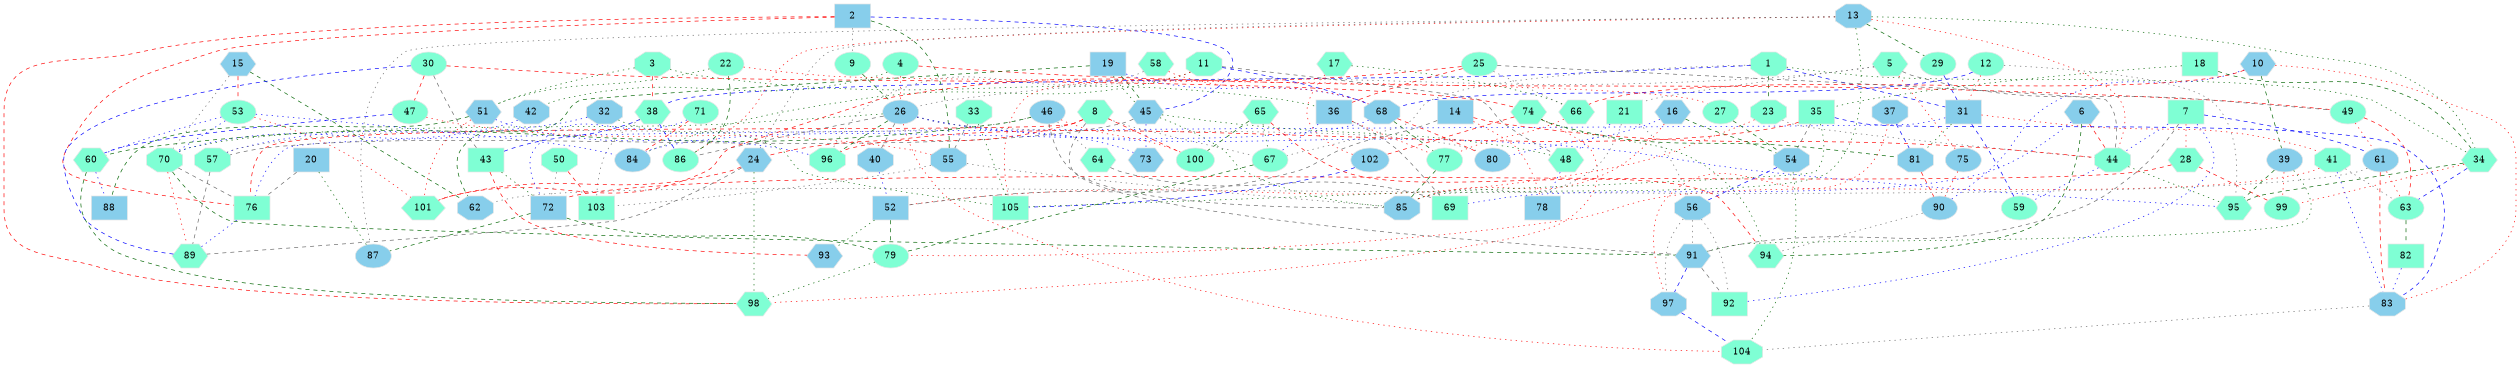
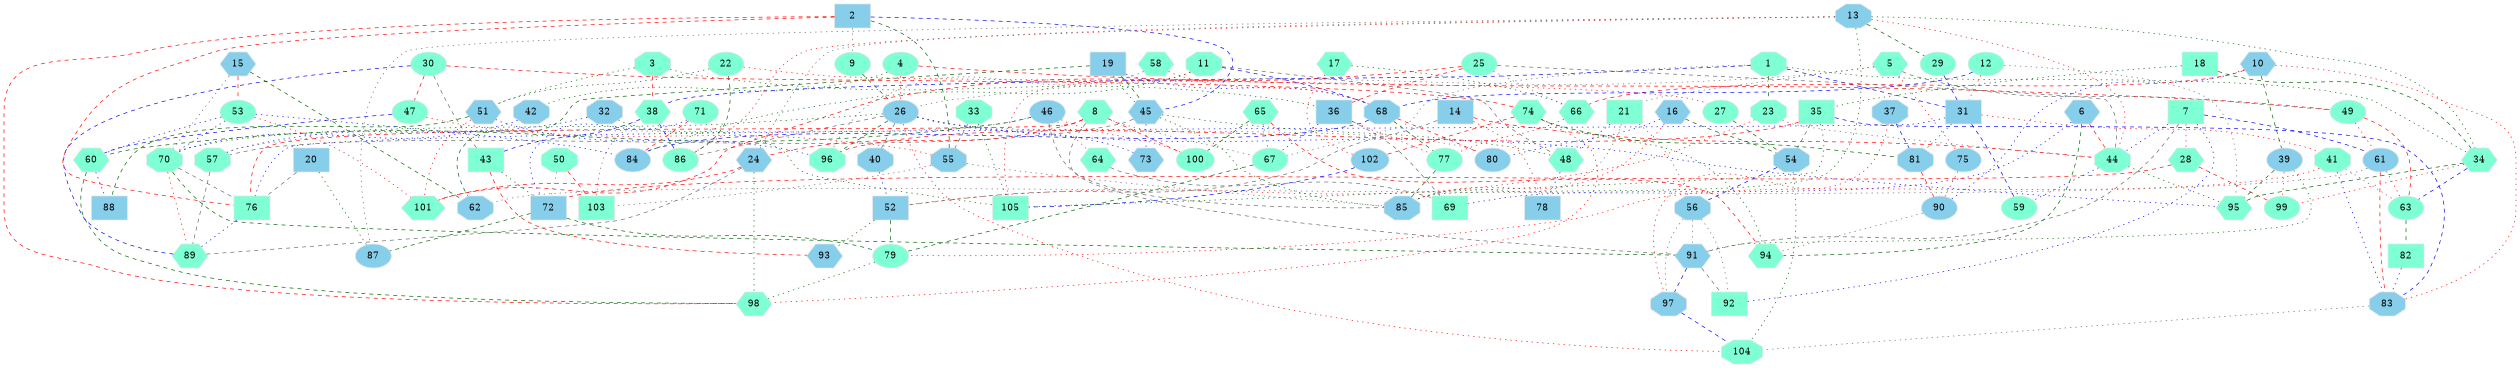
edge "68" -- "84": style dotted -> dashed
